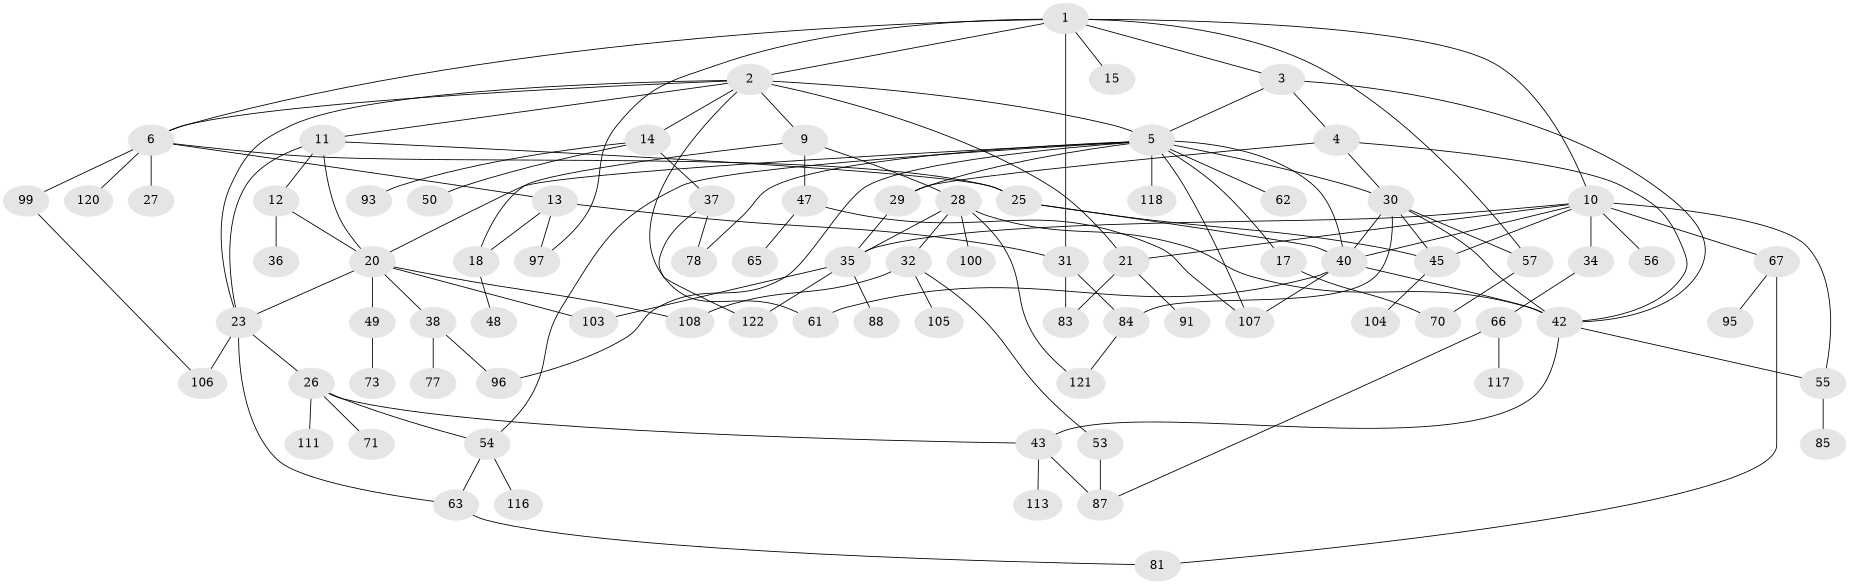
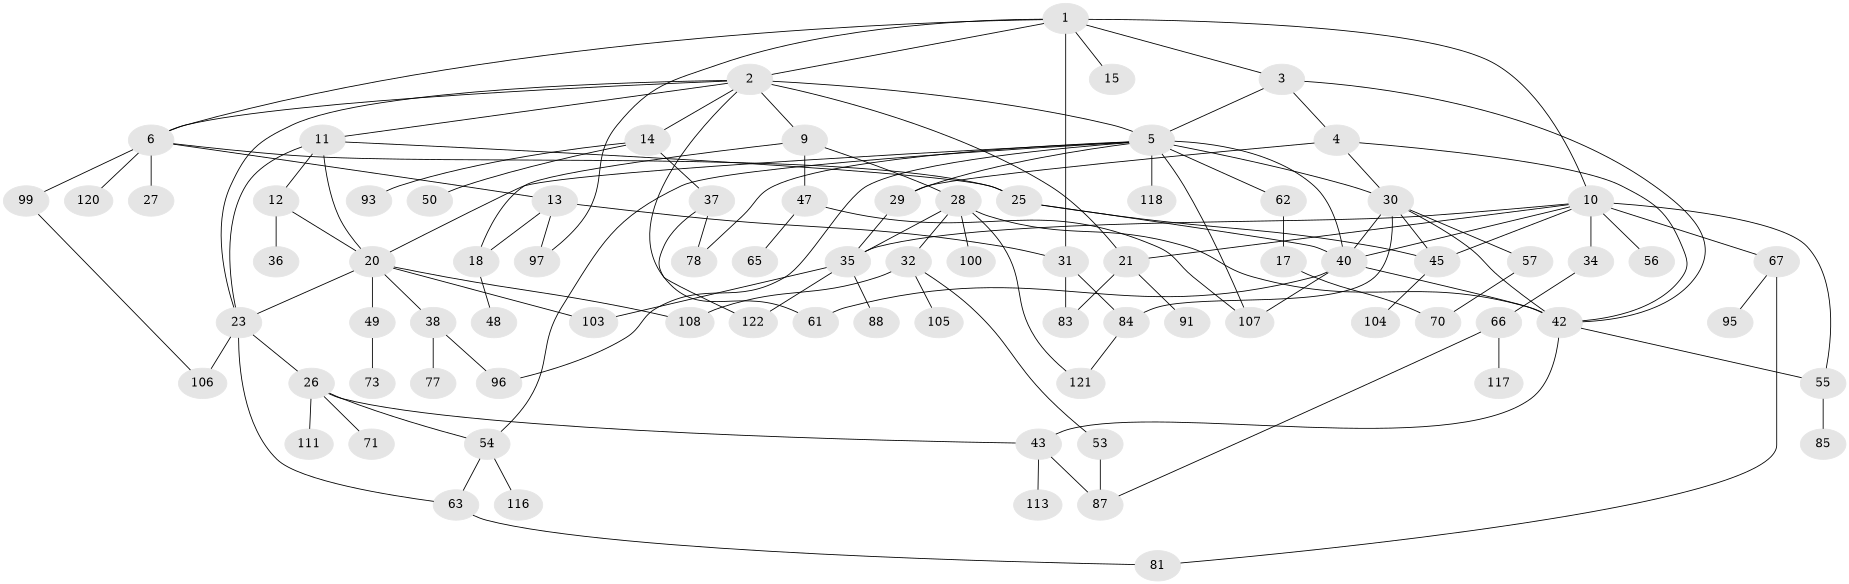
edge "1" -- "57": removed
edge "5" -- "17": now "62" -- "17"
